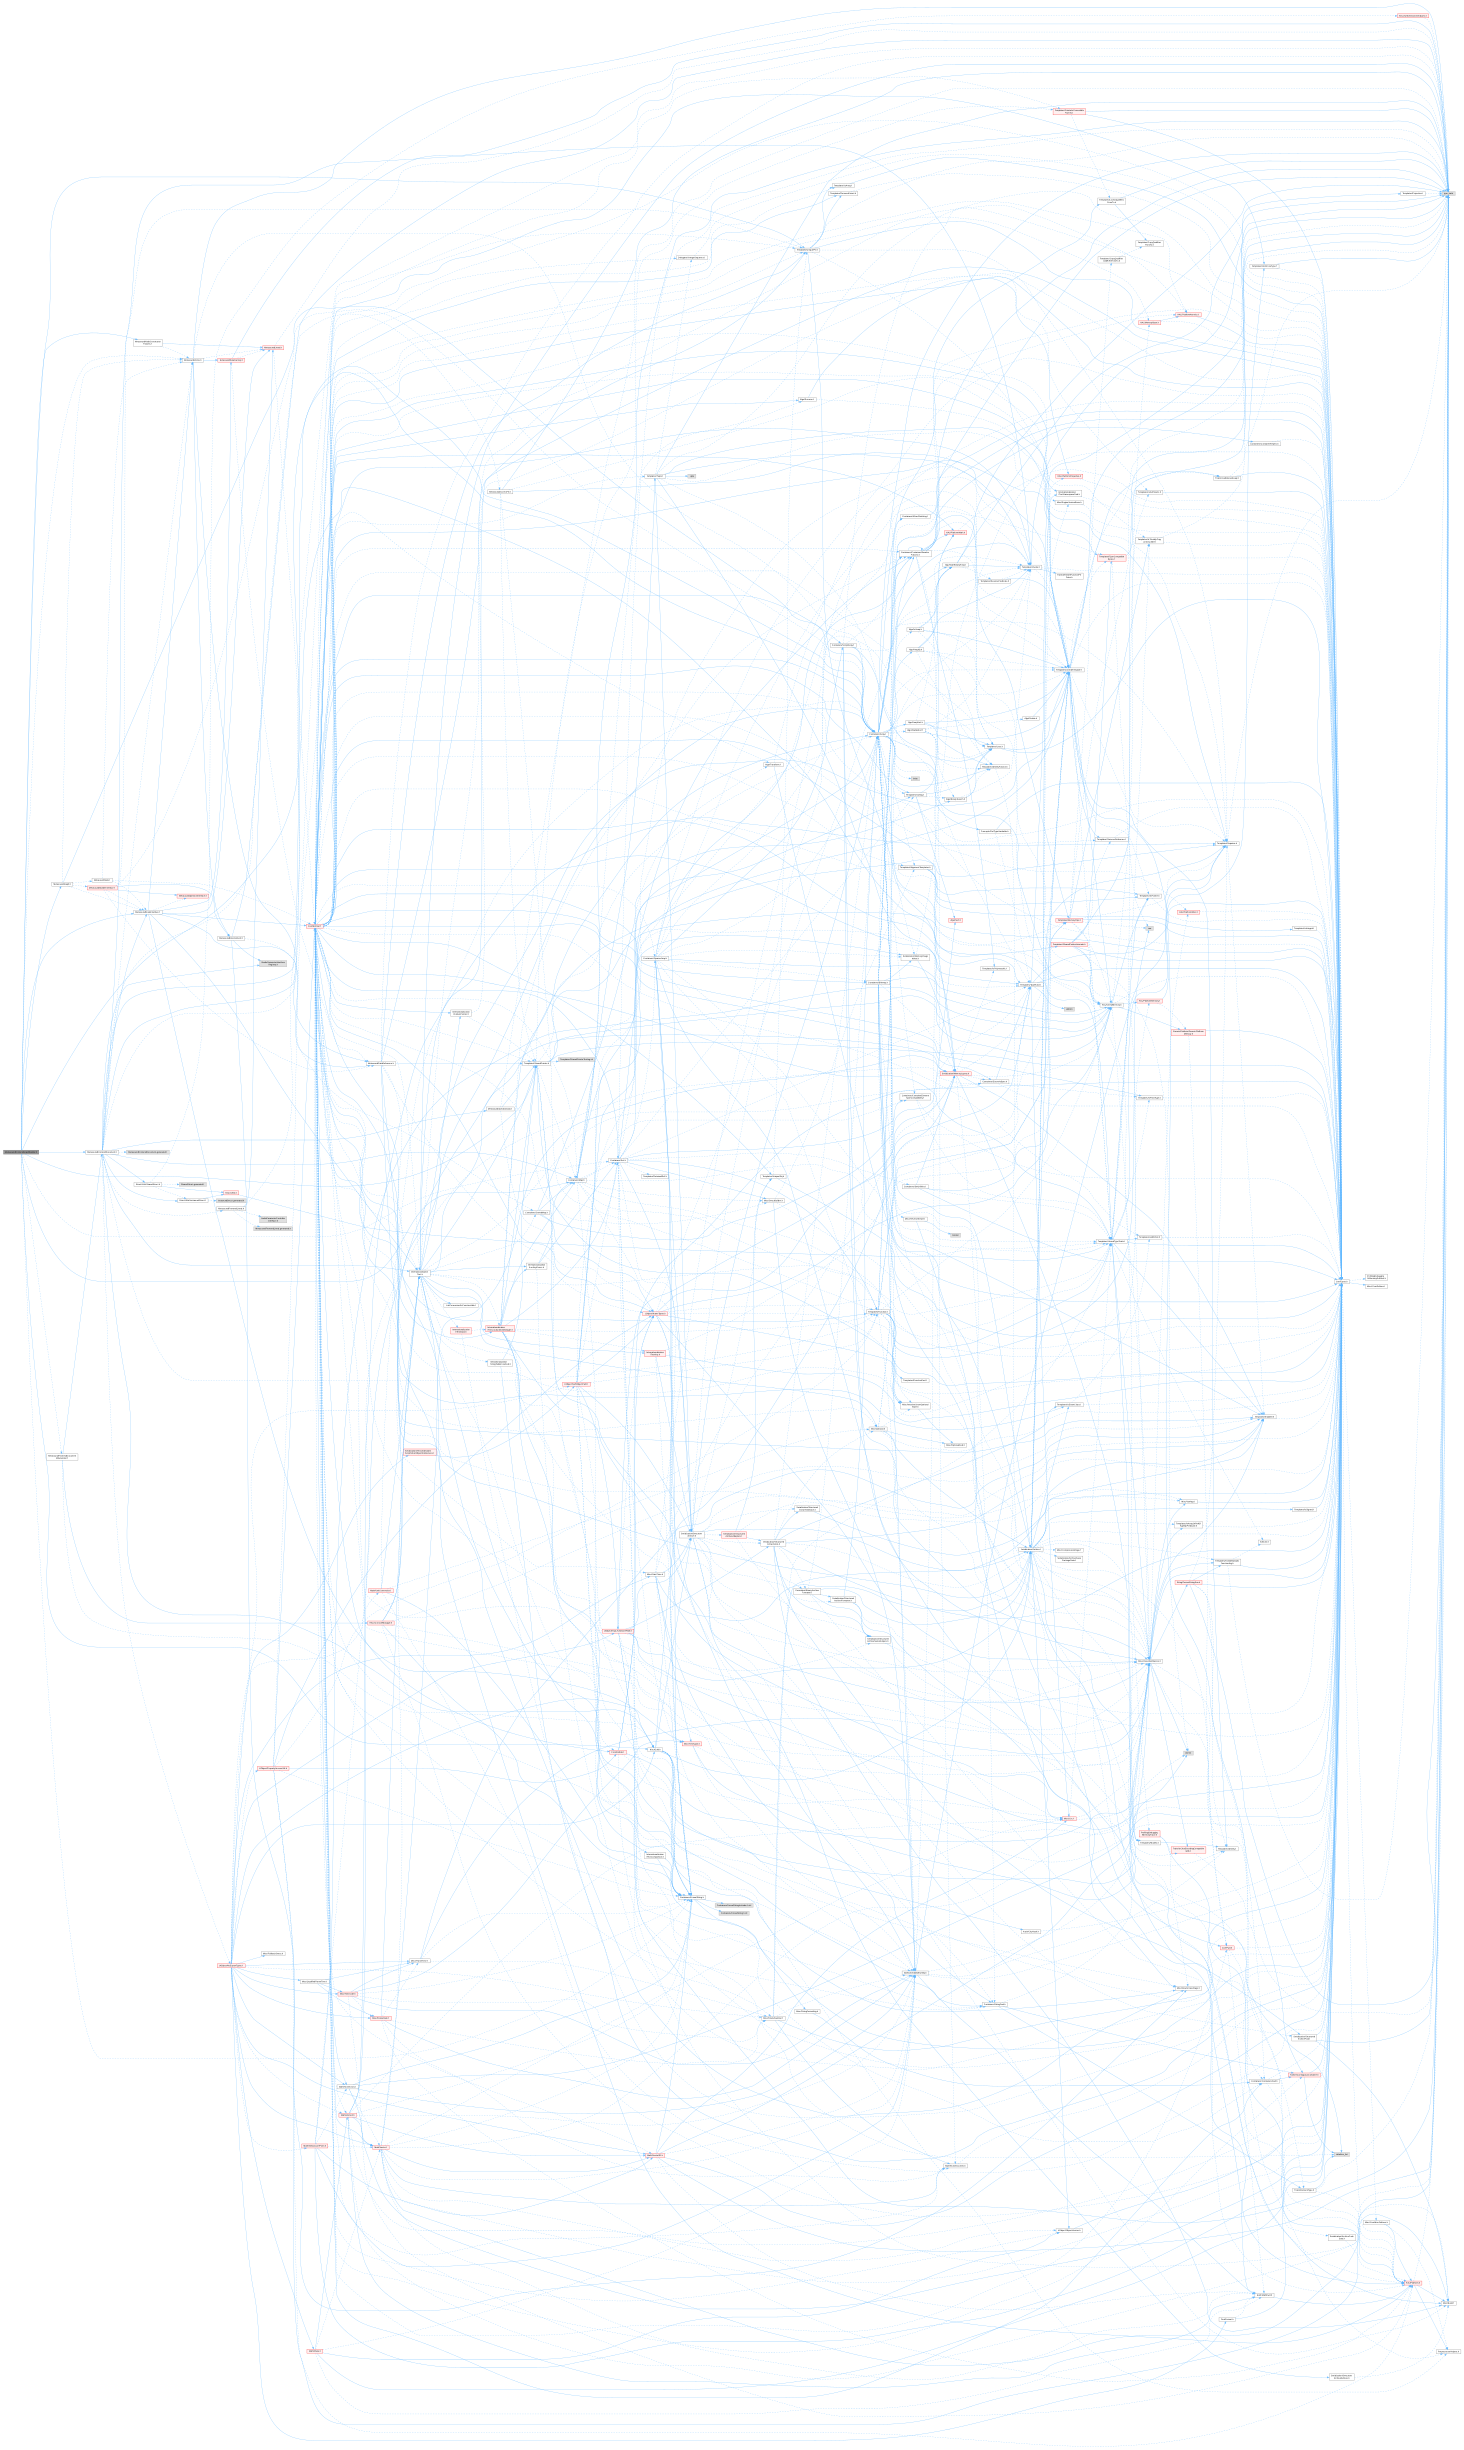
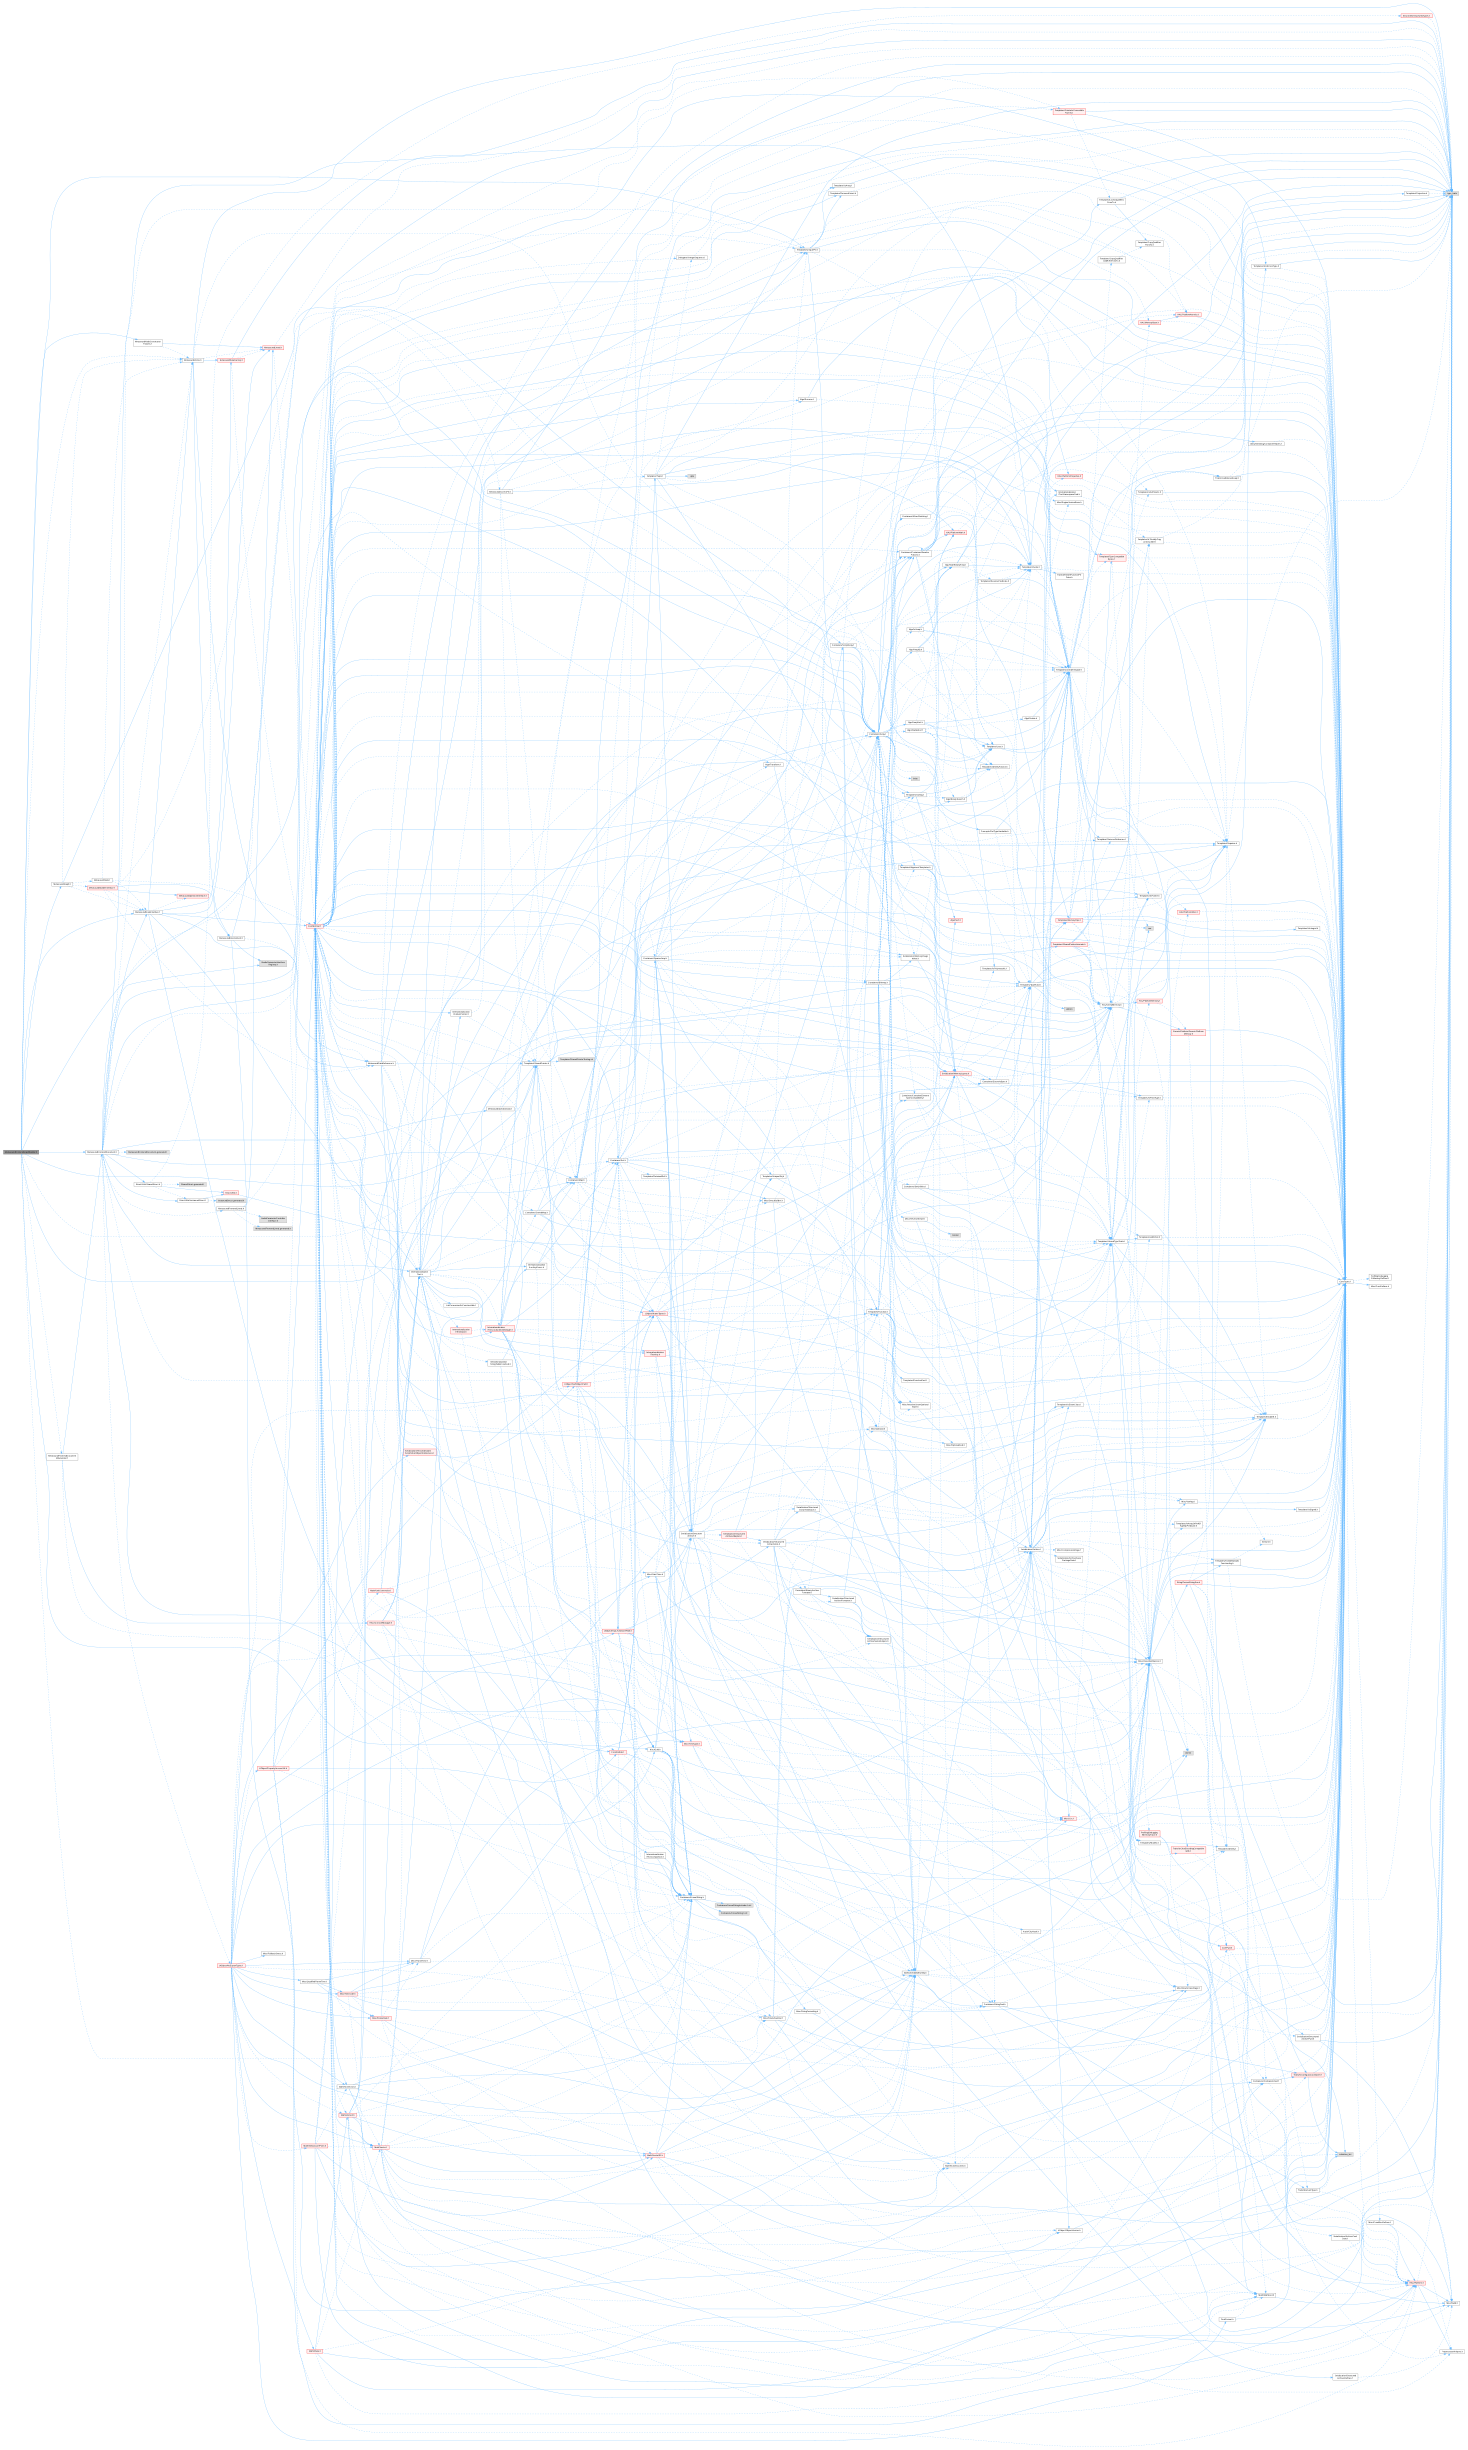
node "Containers/ContainerHelpers.h": label "Containers/ContainerHelpers.h" -> "AllowShrinking/ContainerHelpers.h"
